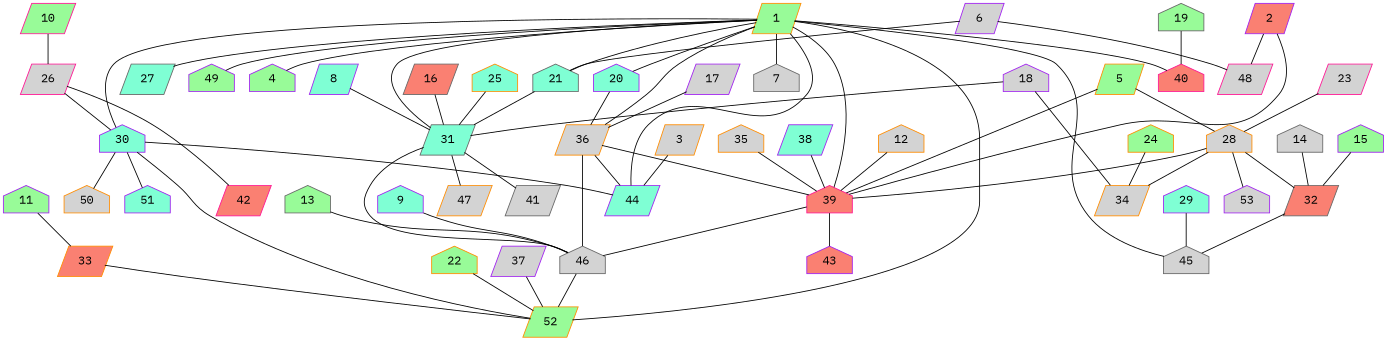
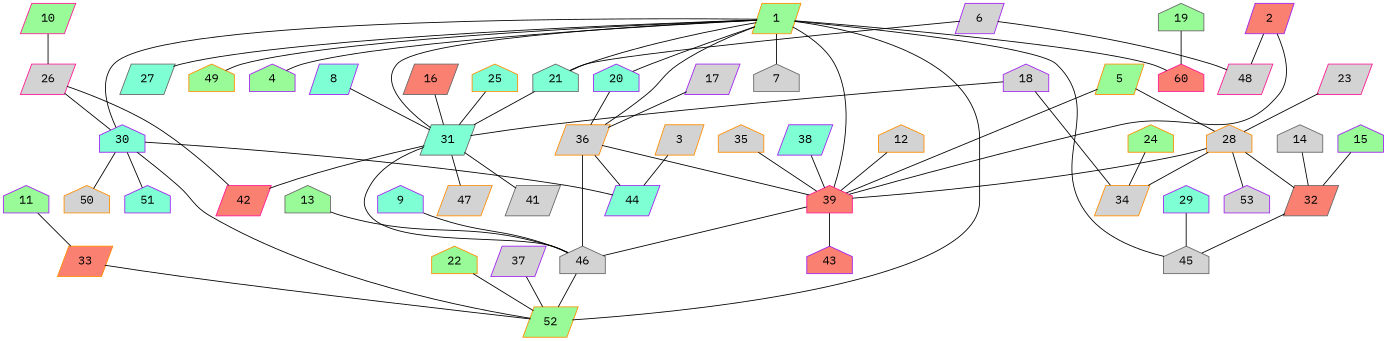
node "49": color purple -> darkorange
node "40": label "40" -> "60"
edge "1" -- "44": removed
edge "31" -- "42": added
